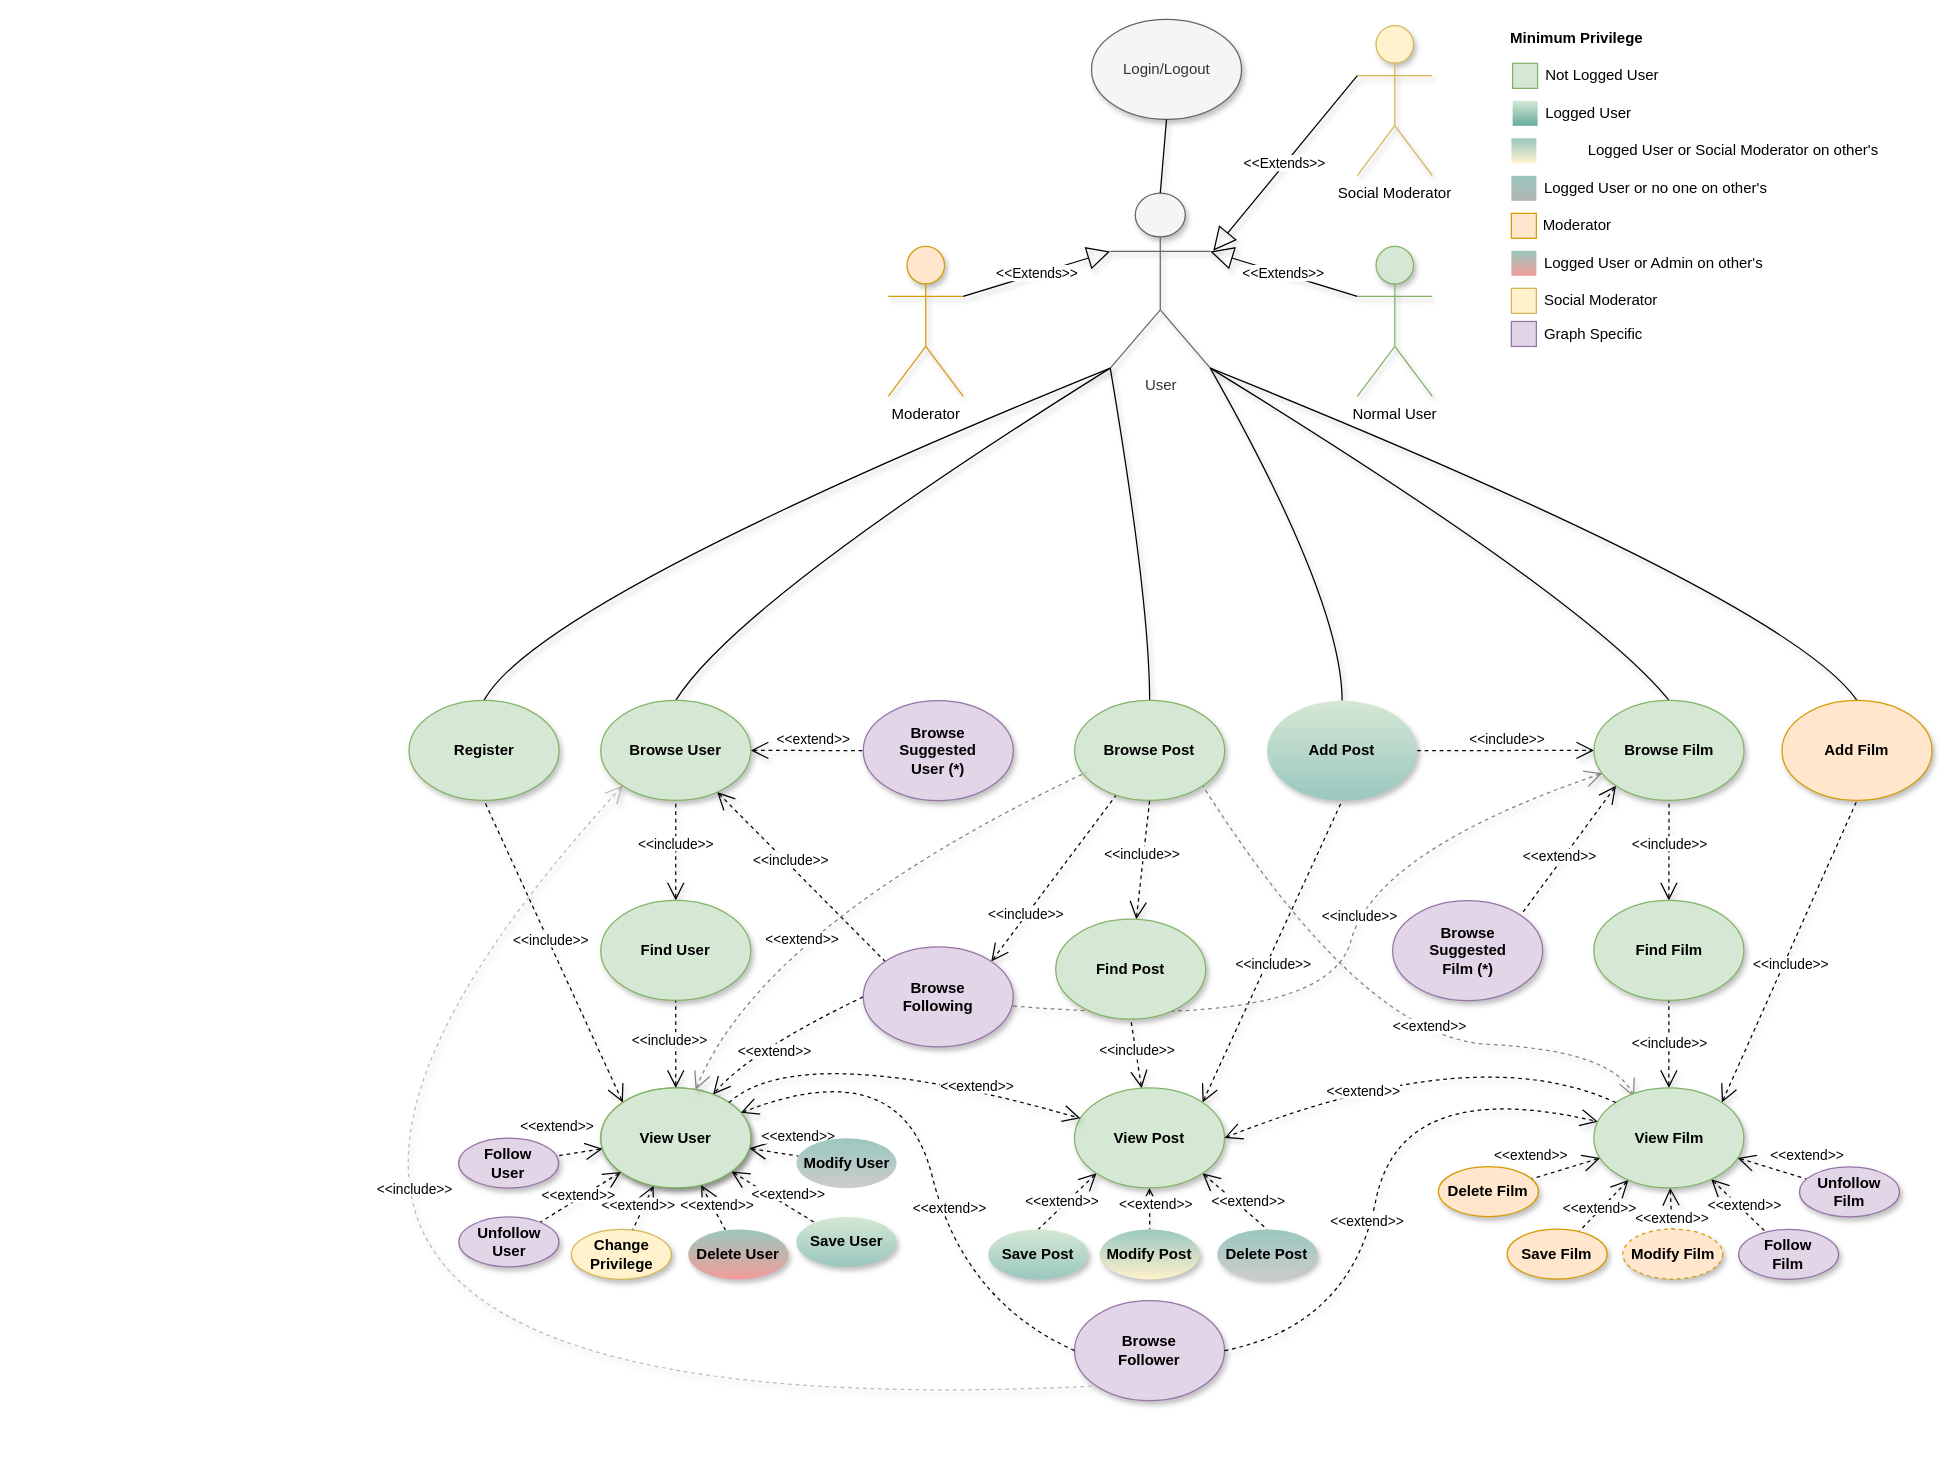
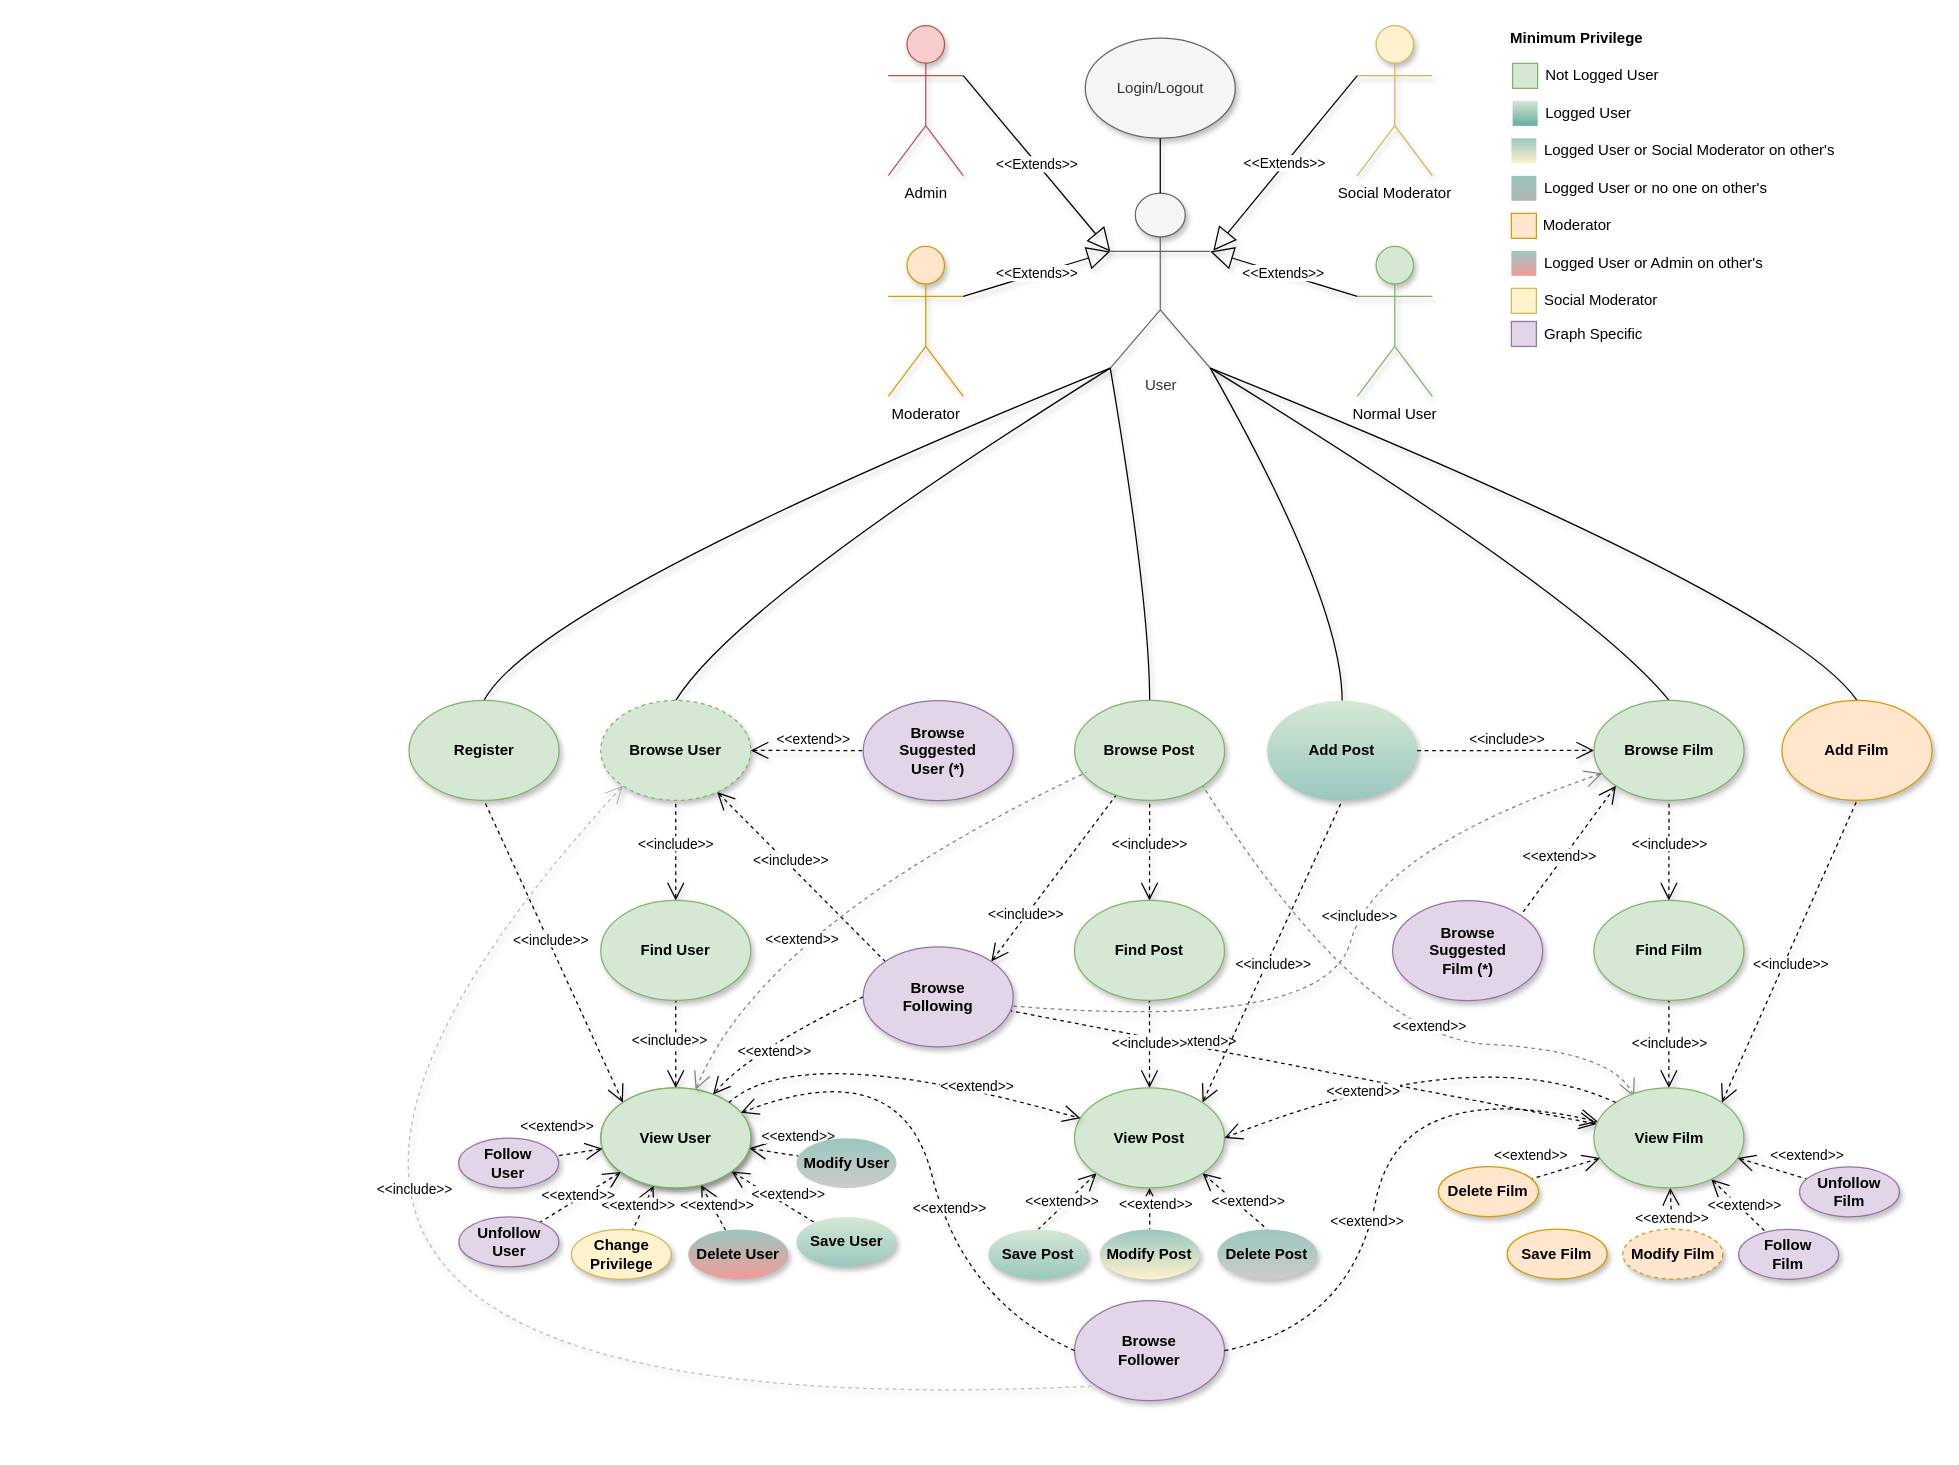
node "Login/Logout": moved (1166, 69) -> (1160, 88)
node "Admin": added
node "Logged User or Social Moderator on other's": moved (1739, 151) -> (1696, 151)
edge "Admin" -> "User": added, label "<<Extends>>"
node "Browse User": style solid -> dashed
node "Find Post": moved (1131, 969) -> (1149, 950)
edge "Save Film" -> "View Film": now "Browse Following" -> "View Film"
